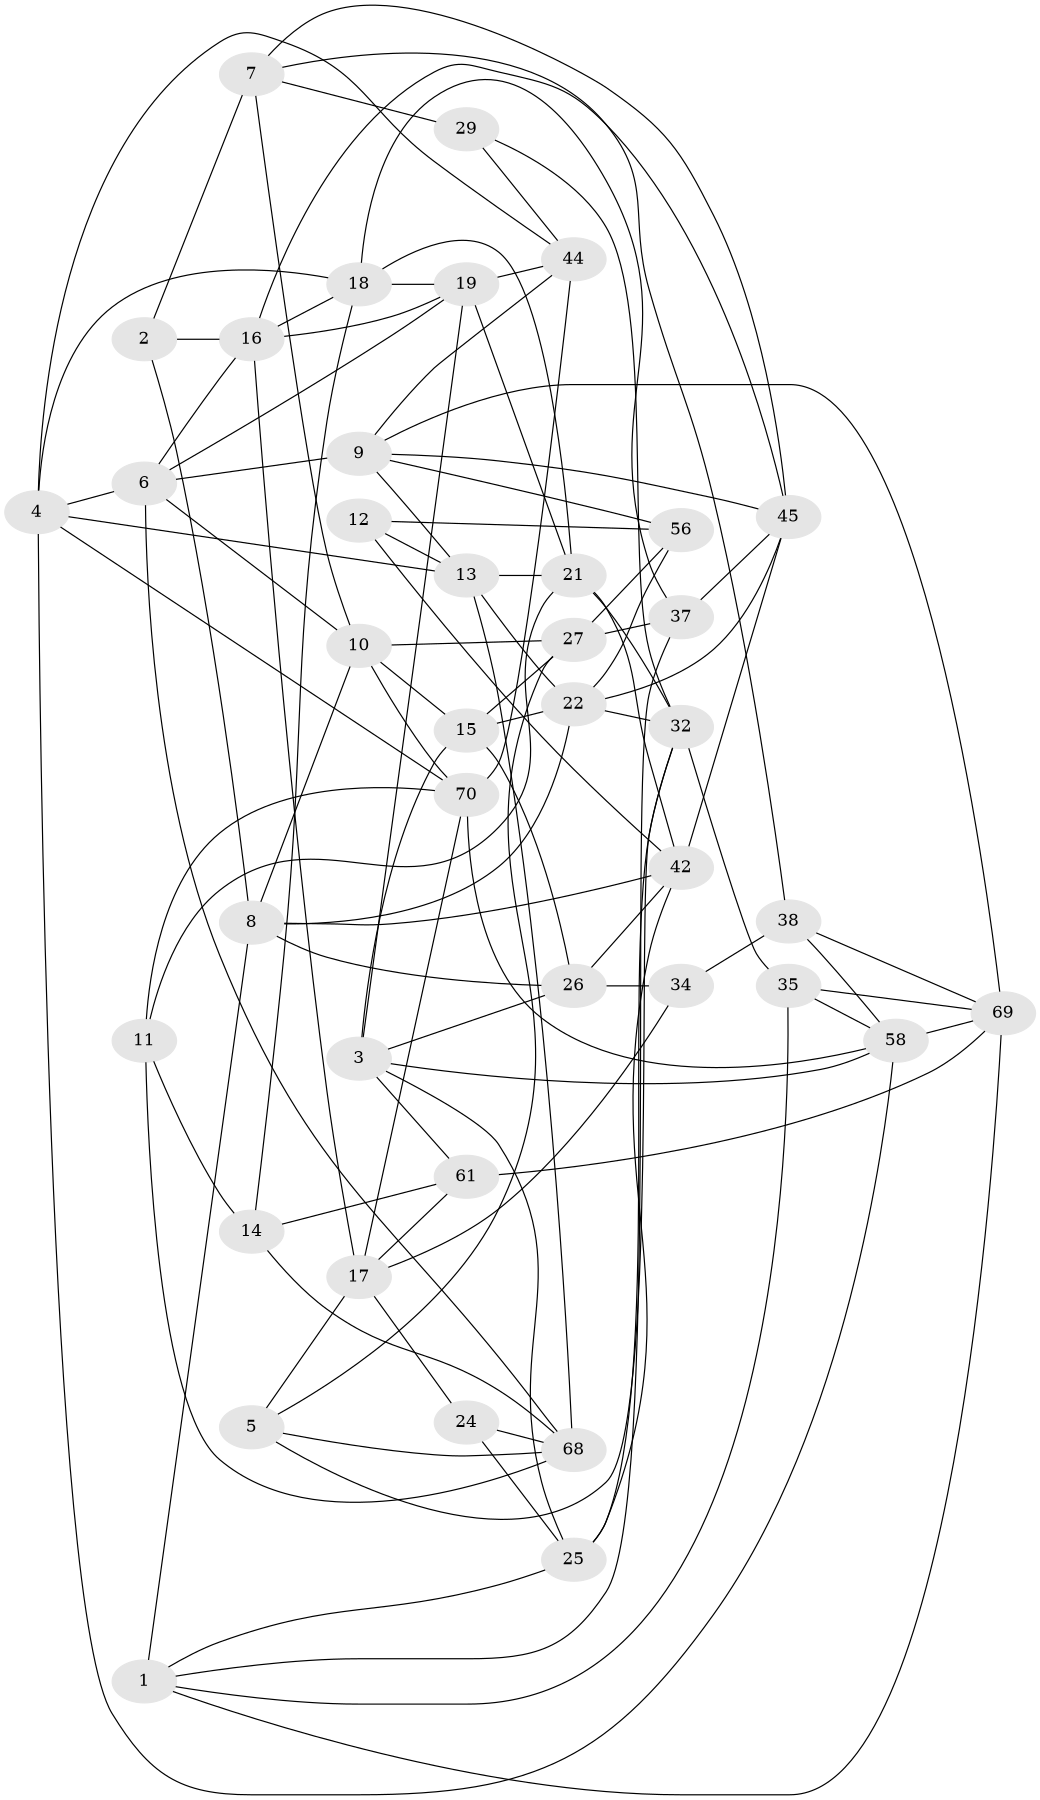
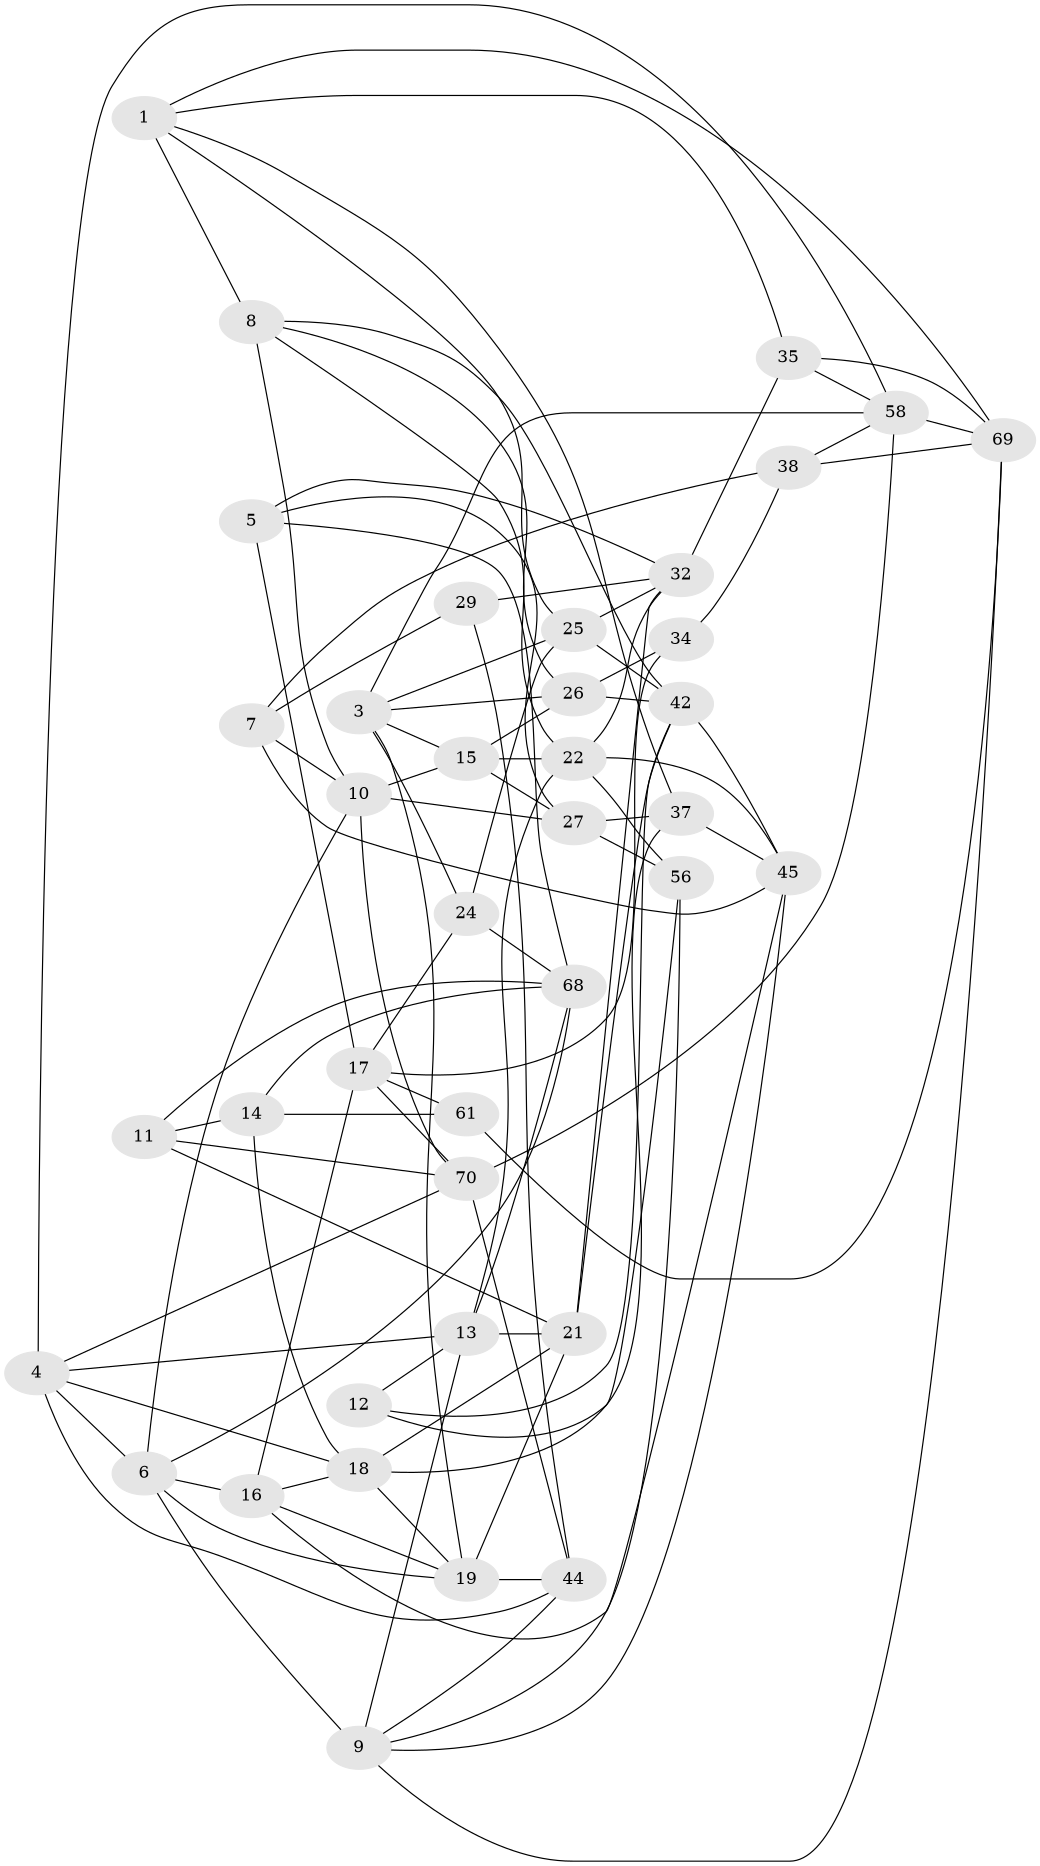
node "2": removed
edge "3" -- "61": now "3" -- "24"
